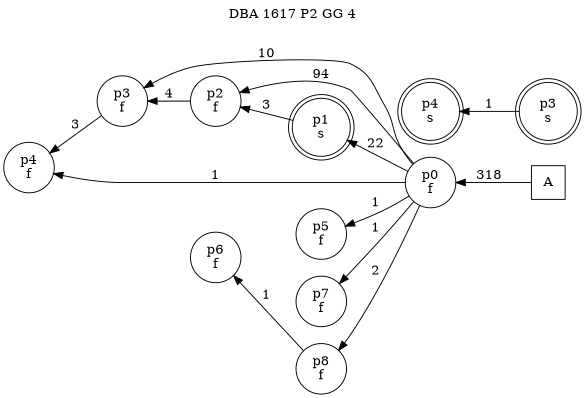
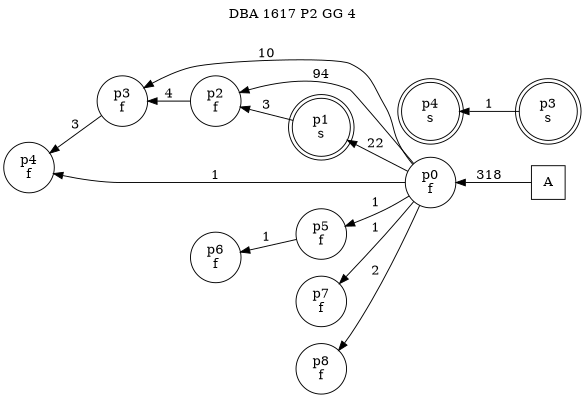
edge "p8 f" -> "p6 f": now "p5 f" -> "p6 f"
